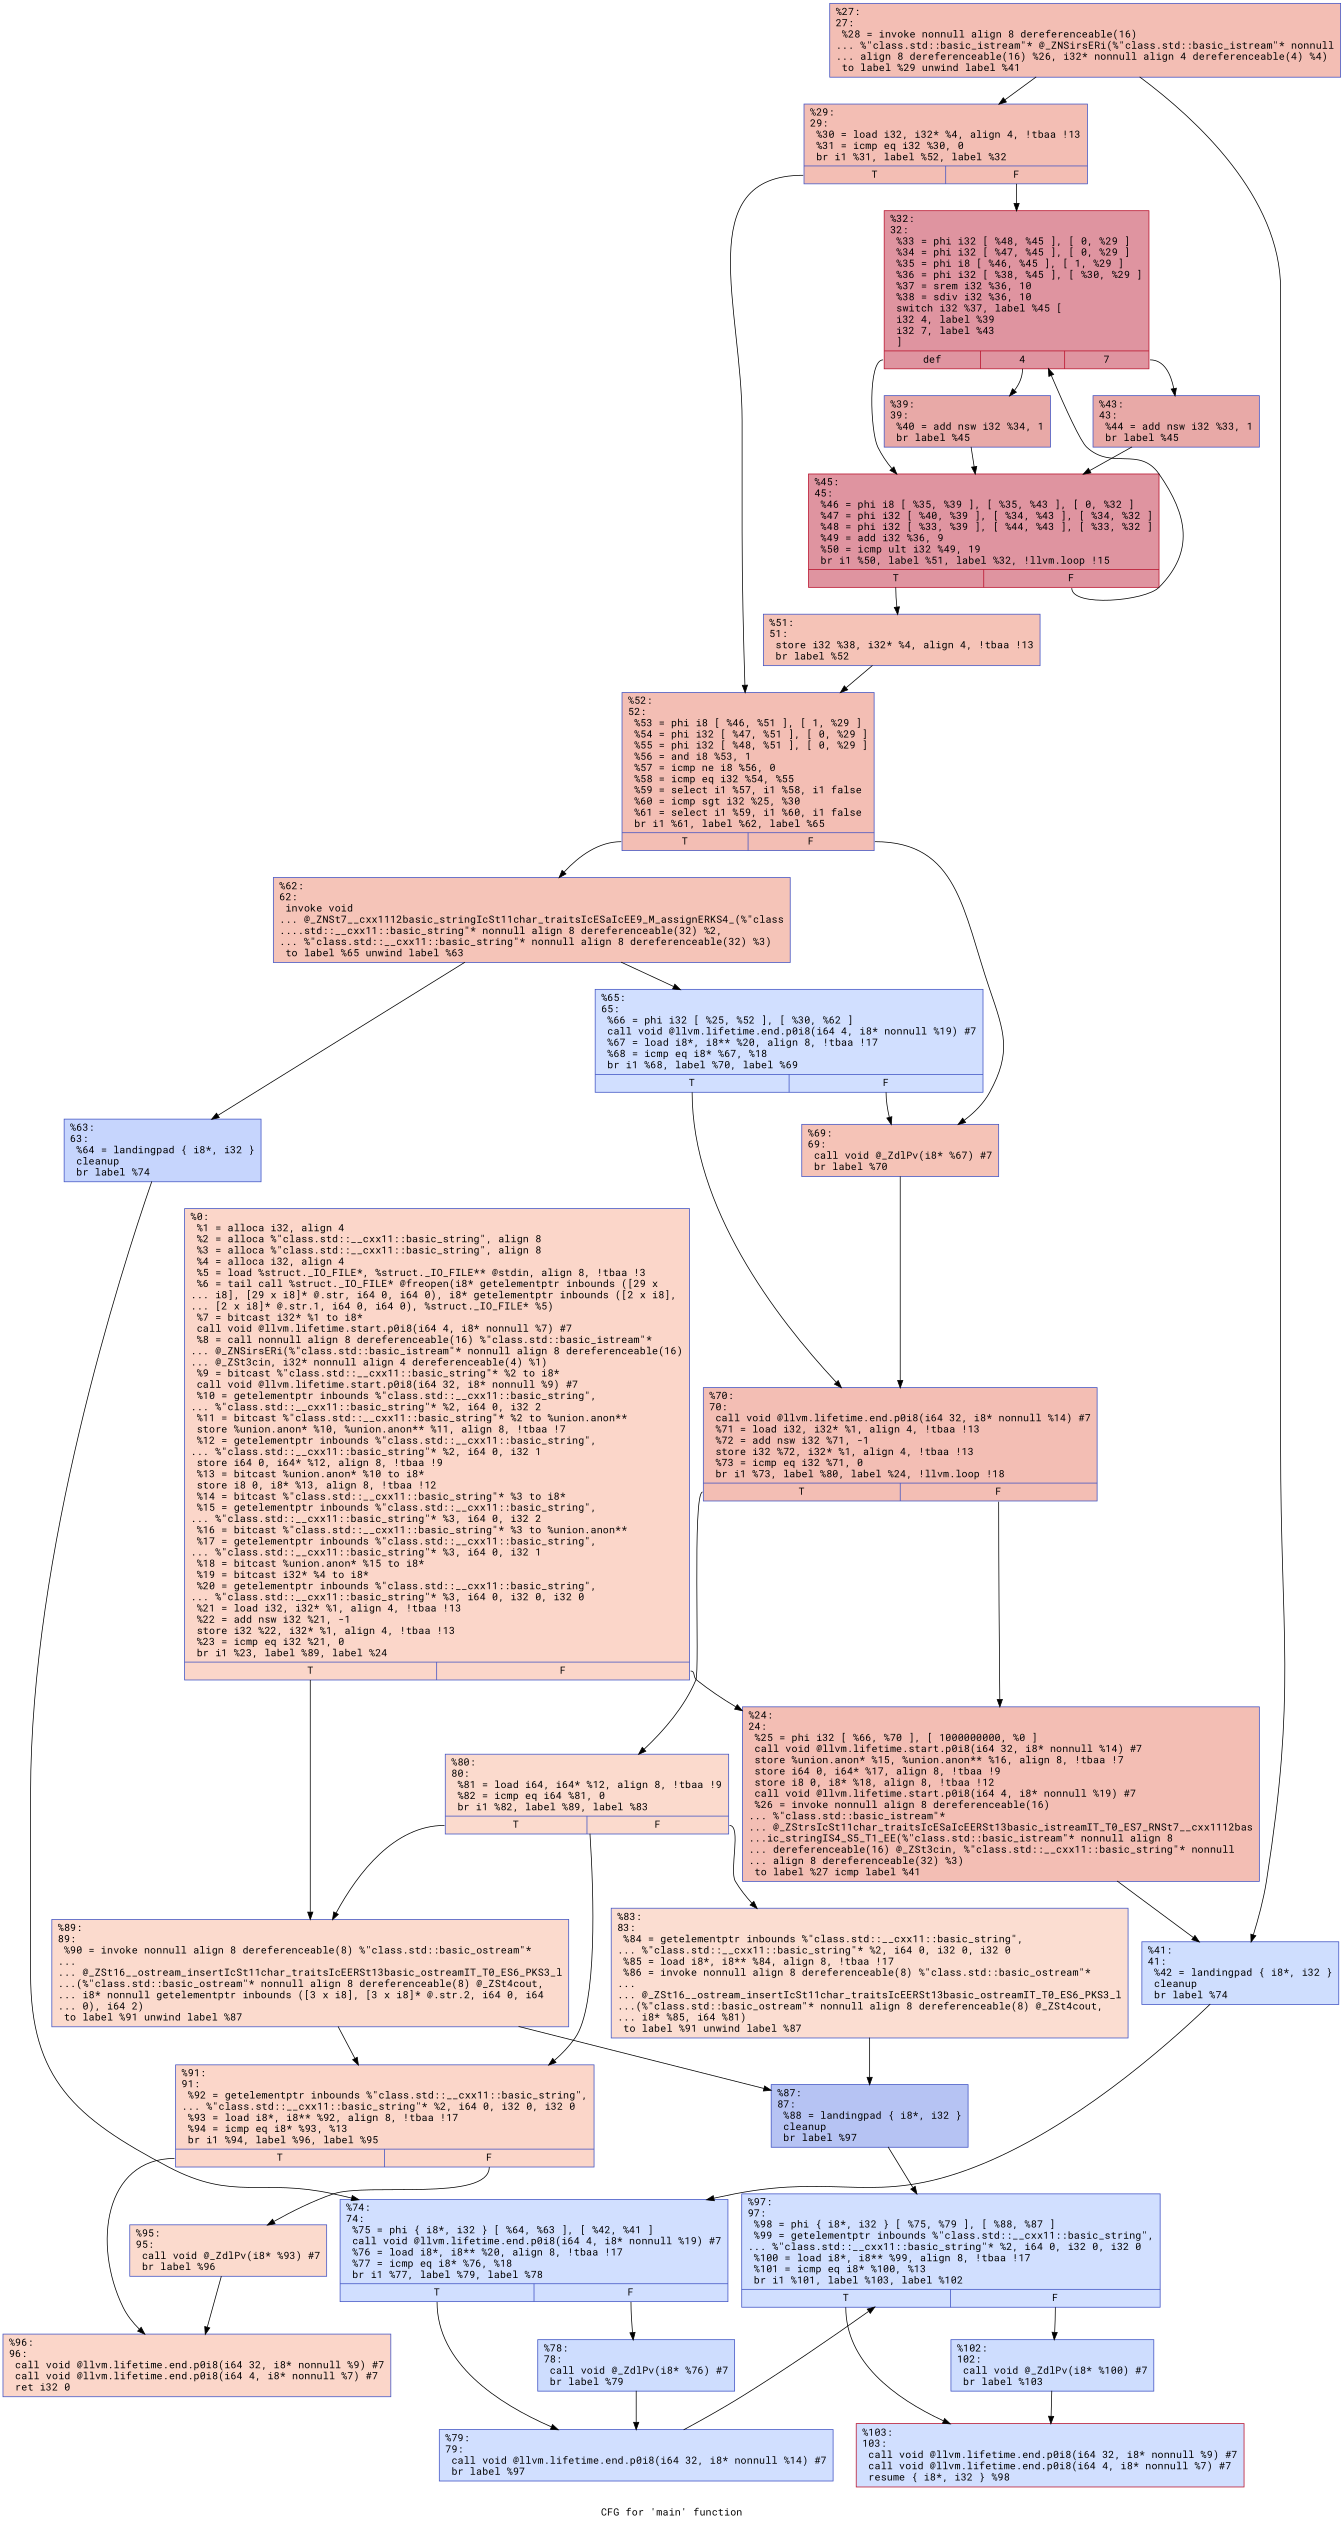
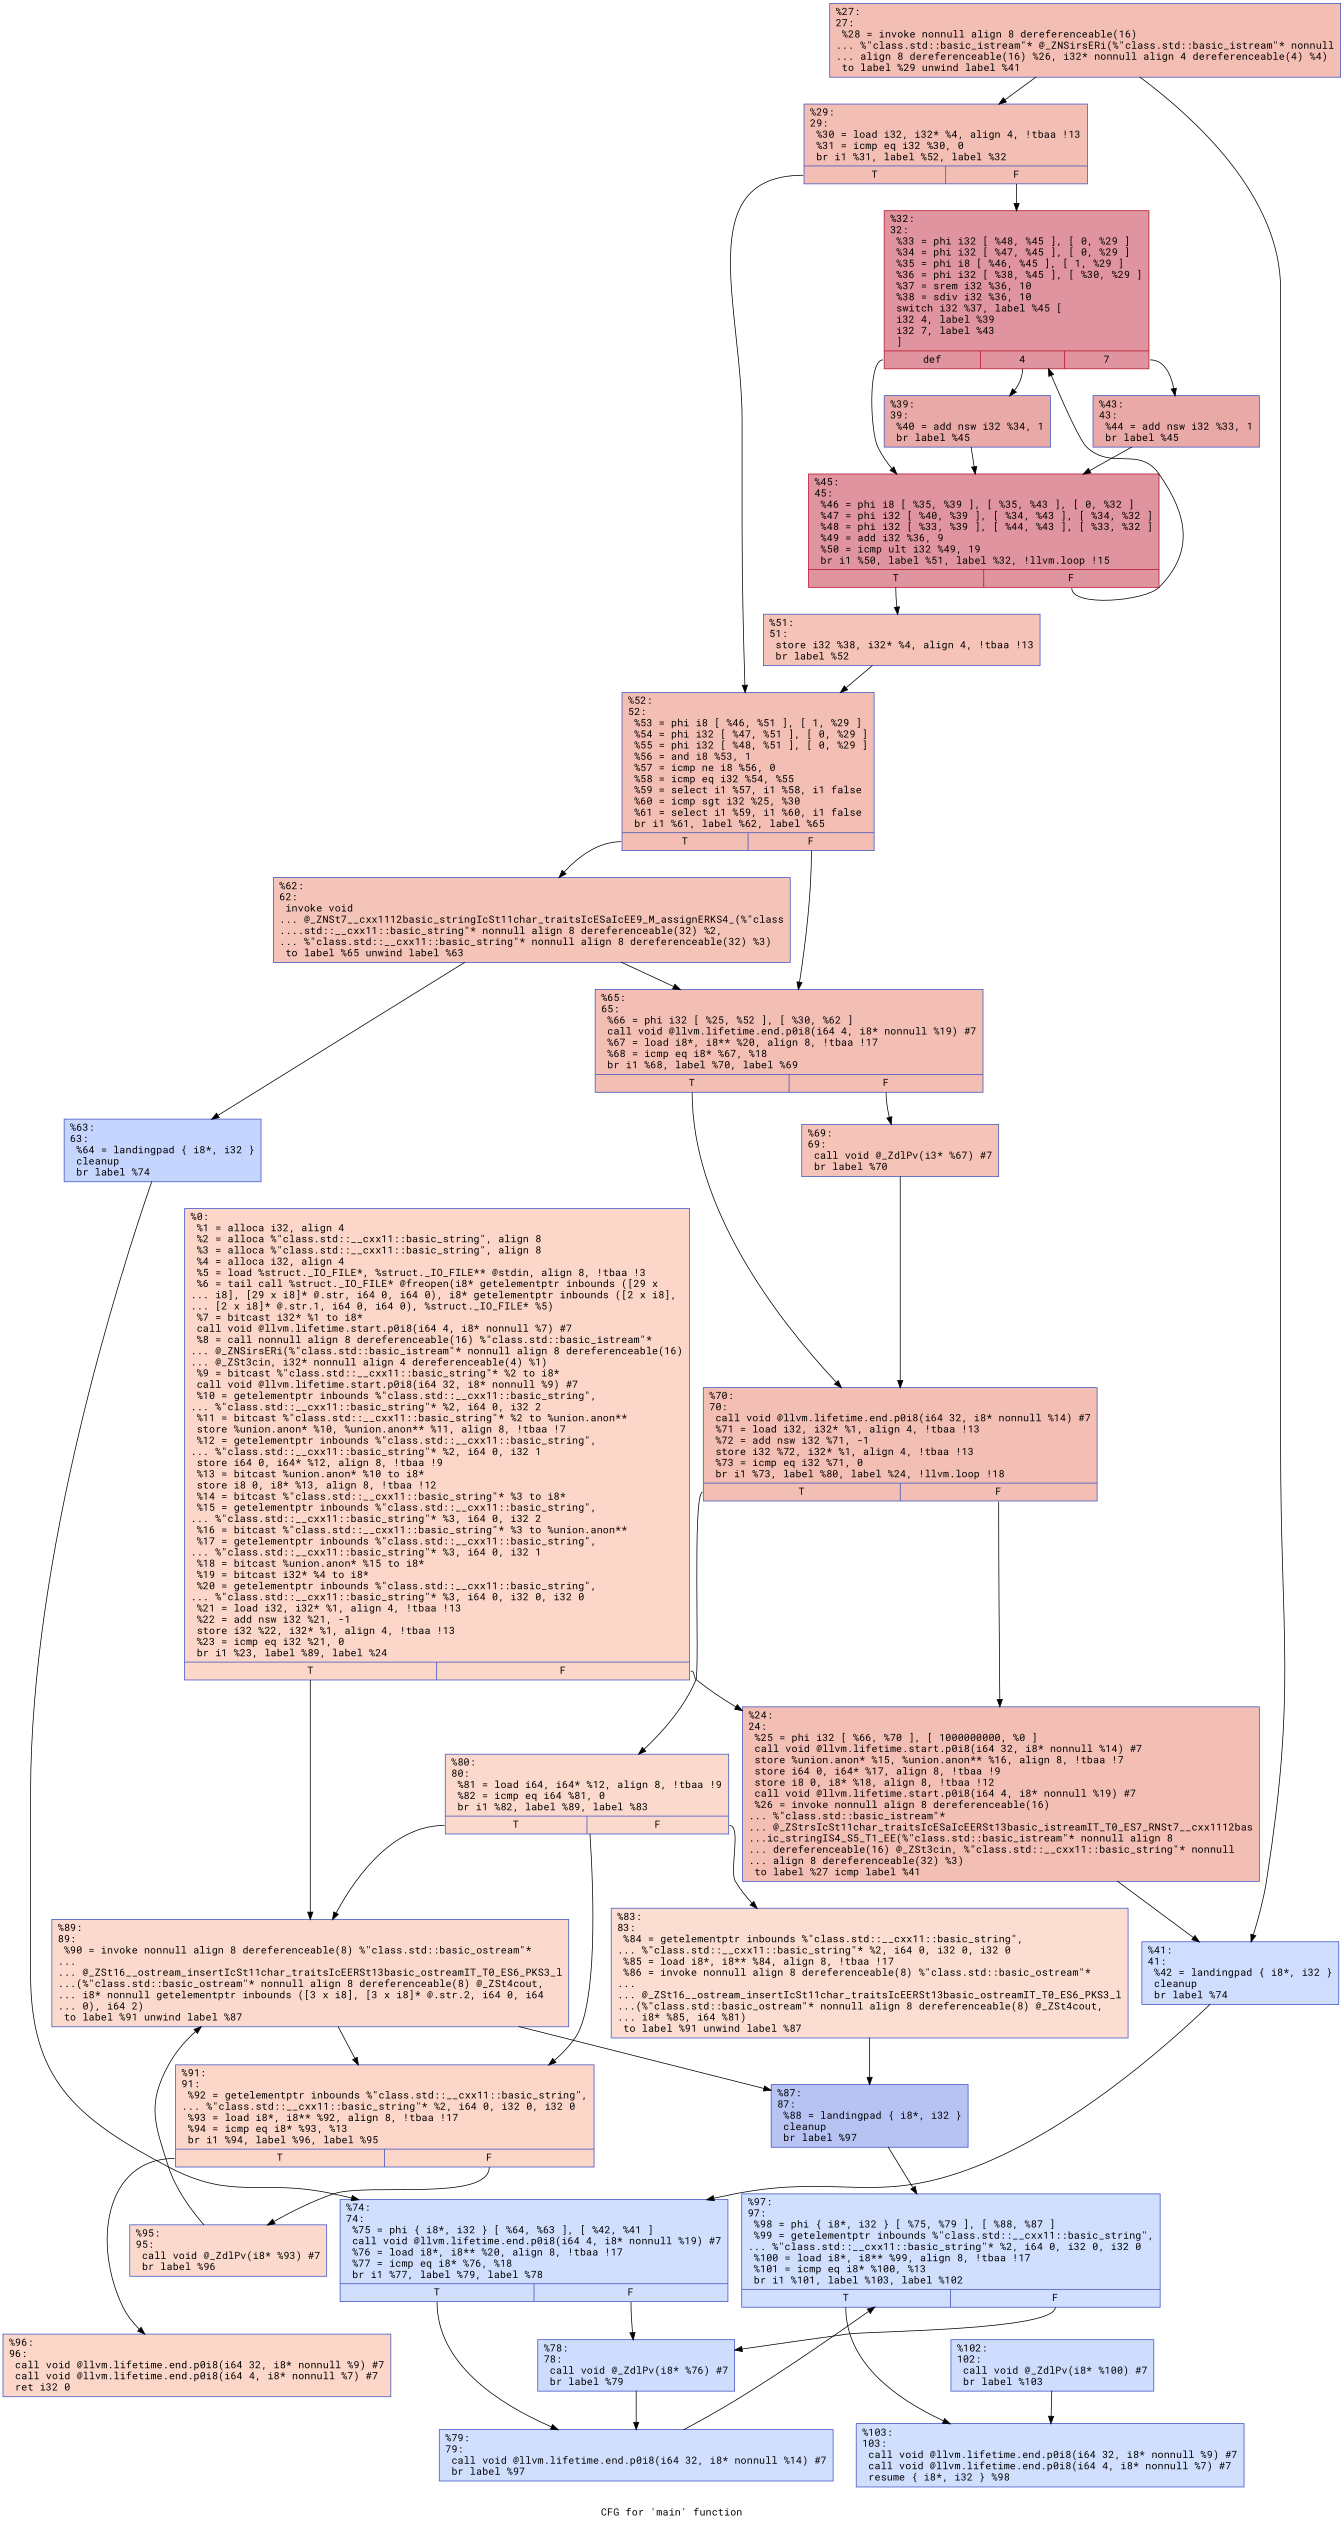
edge "%52:" -> "%69:": now "%52:" -> "%65:"
node "%65:": fillcolor #96b7ff70 -> #e36c5570
node "%69:": text "call void @_ZdlPv(i8* %67) #7" -> "call void @_ZdlPv(i3* %67) #7"
edge "%95:" -> "%96:": now "%95:" -> "%89:"
edge "%97:" -> "%102:": now "%97:" -> "%78:"
node "%103:": color #b70d28ff -> #3d50c3ff
